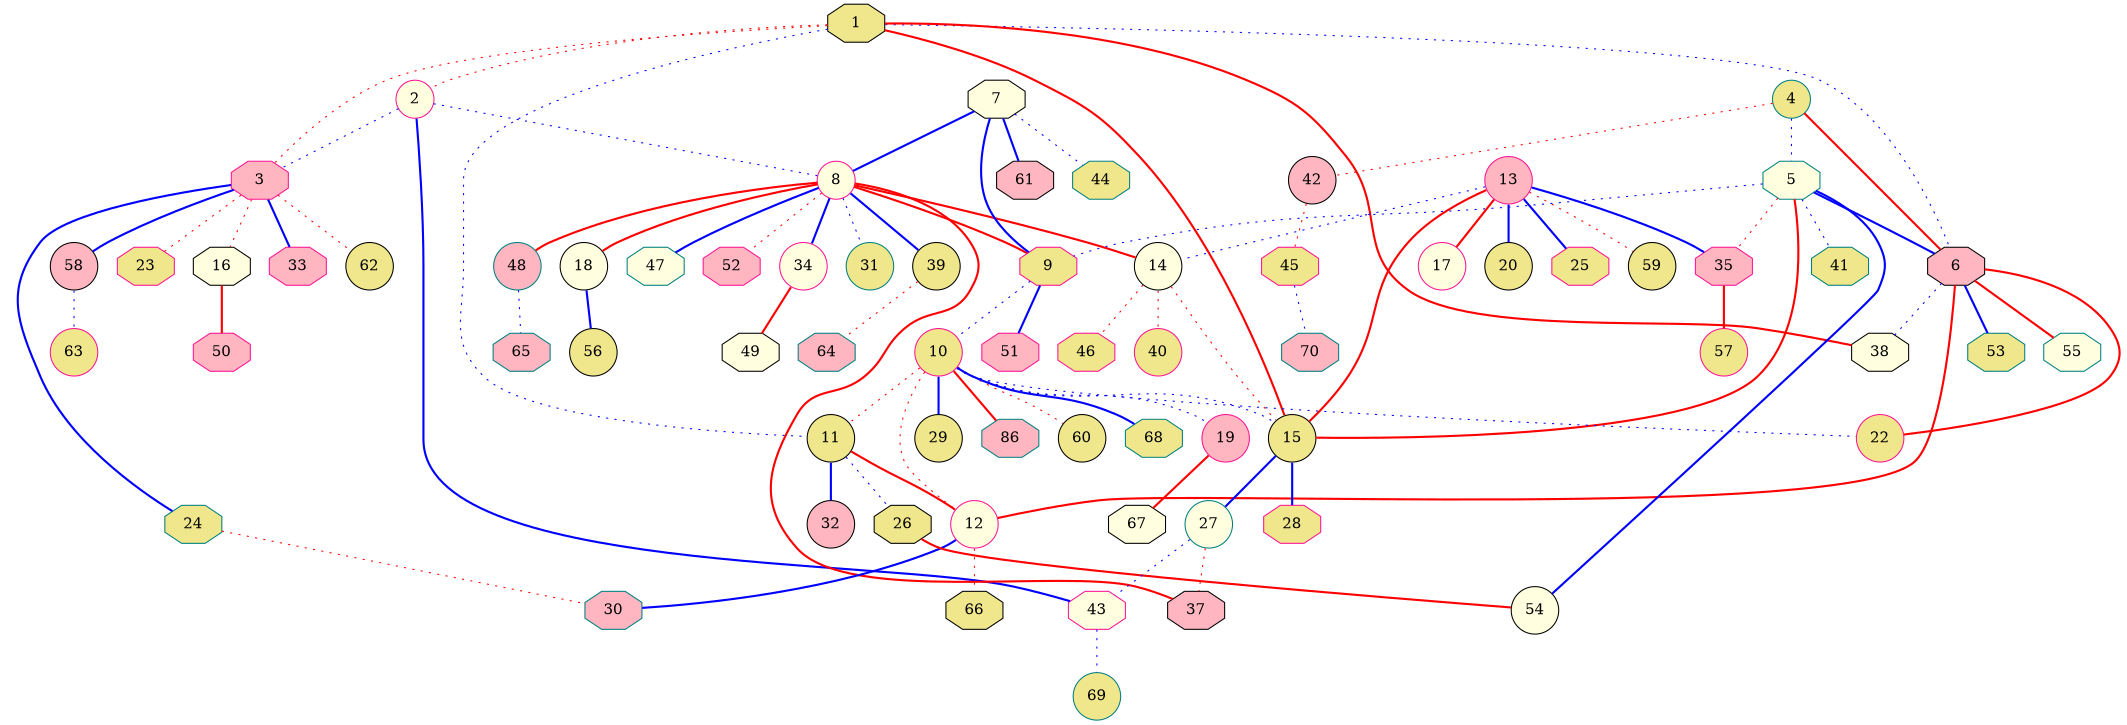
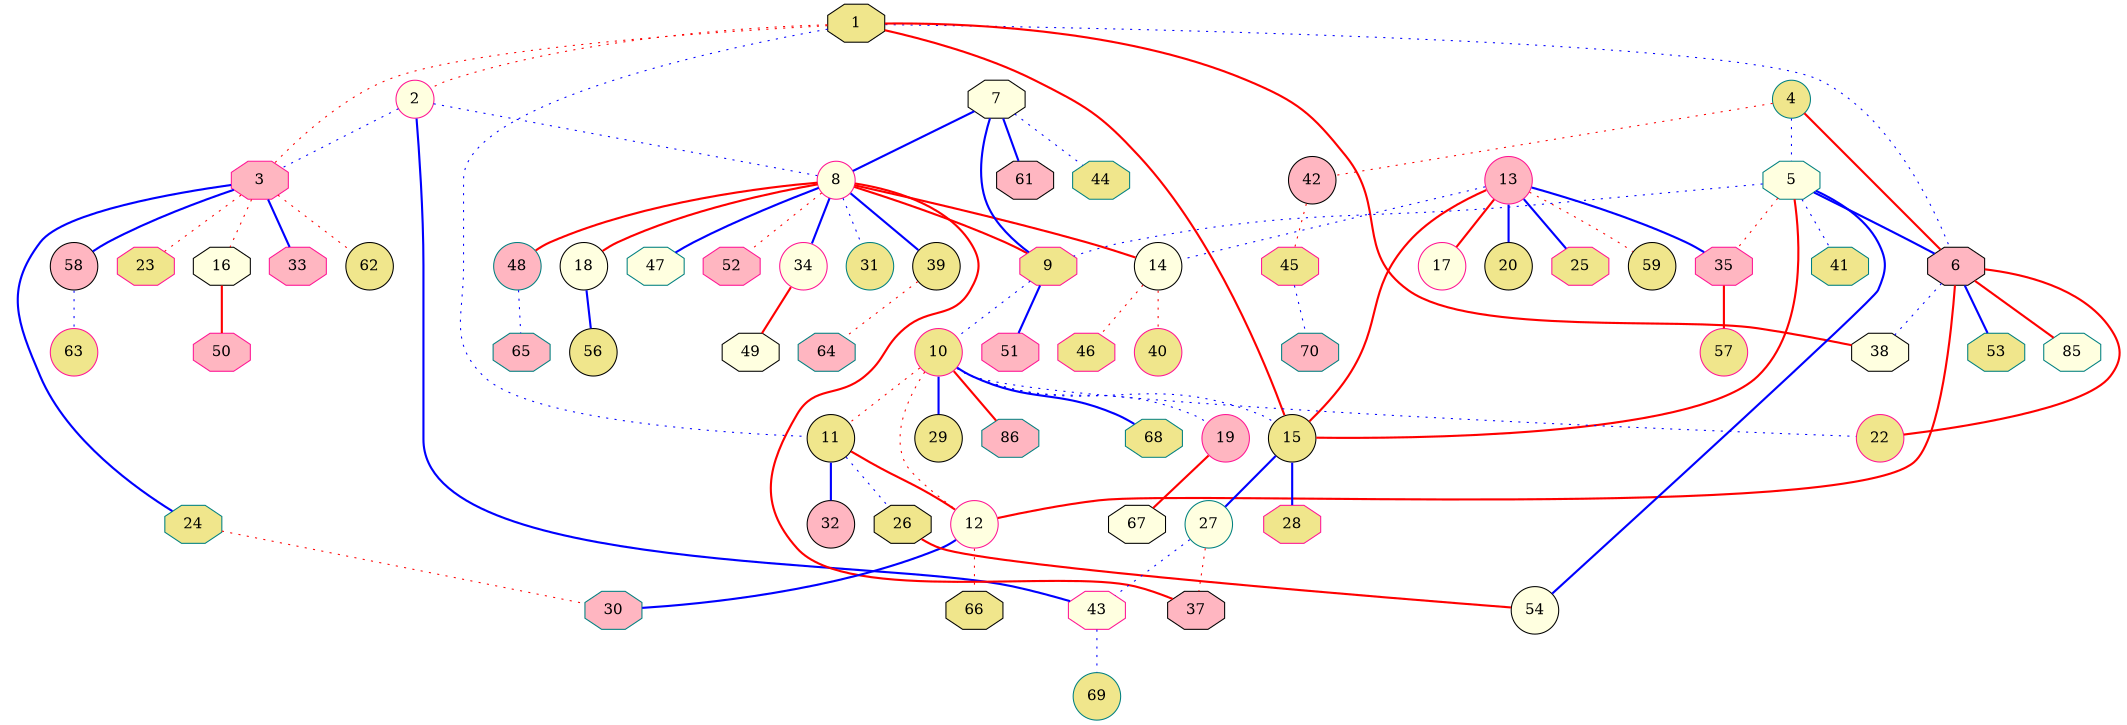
node "55": label "55" -> "85"
edge "14" -- "15": removed
node "60": removed
